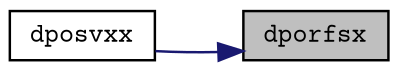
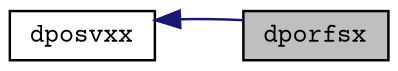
edge "dposvxx" -> "dporfsx": reversed
